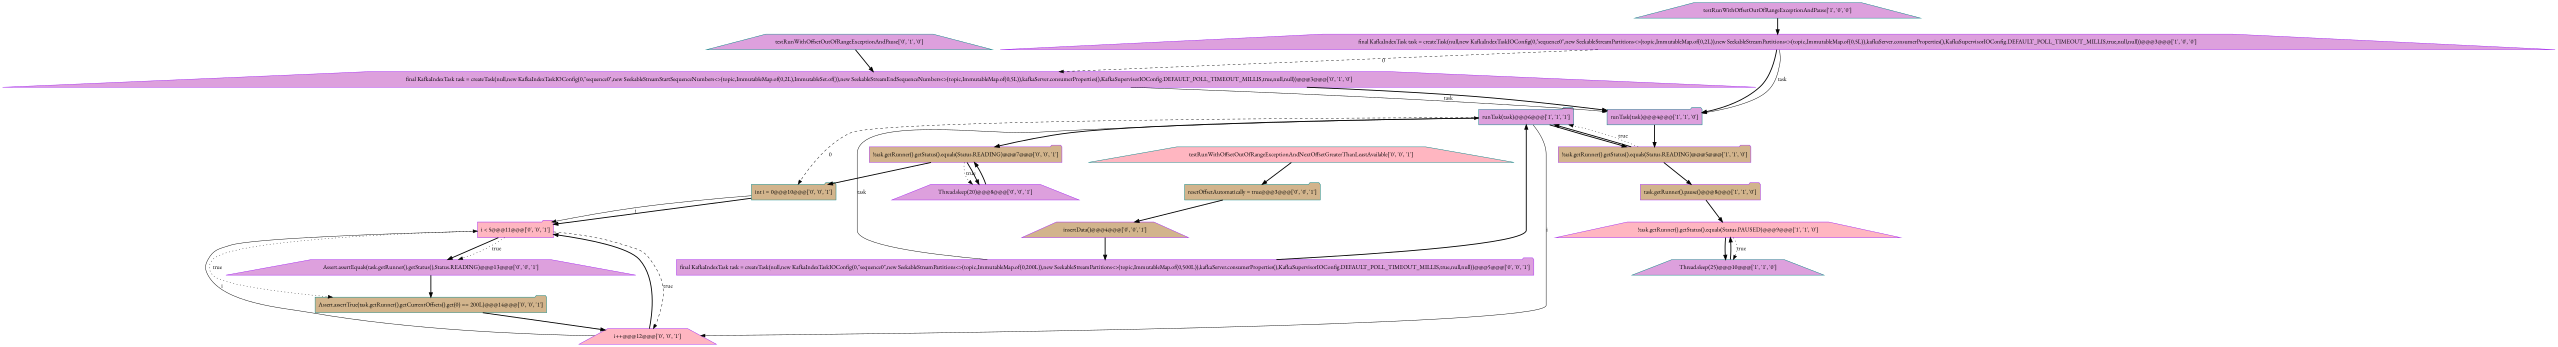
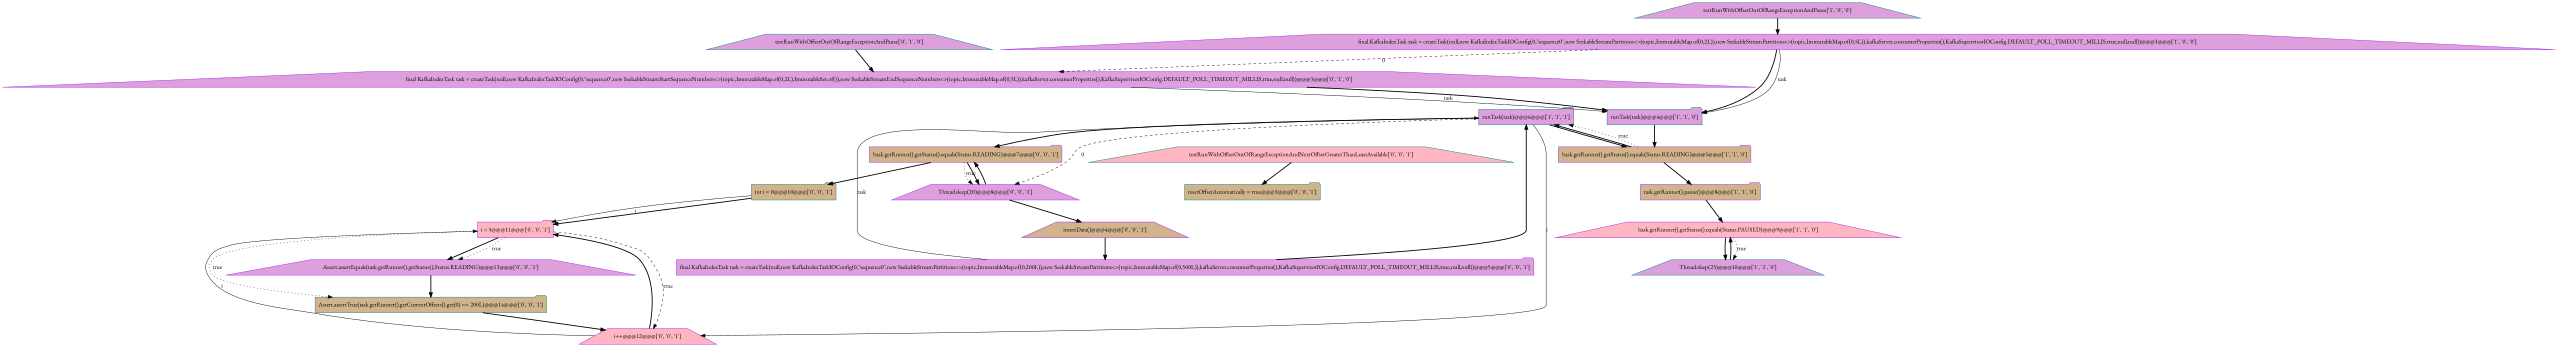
edge "runTask(task)@@@6@@@['1', '1', '1']" -> "int i = 0@@@10@@@['0', '0', '1']": now "runTask(task)@@@6@@@['1', '1', '1']" -> "Thread.sleep(20)@@@8@@@['0', '0', '1']"
edge "resetOffsetAutomatically = true@@@3@@@['0', '0', '1']" -> "insertData()@@@4@@@['0', '0', '1']": now "Thread.sleep(20)@@@8@@@['0', '0', '1']" -> "insertData()@@@4@@@['0', '0', '1']"
